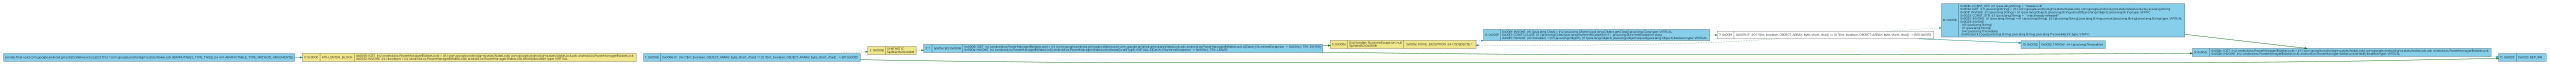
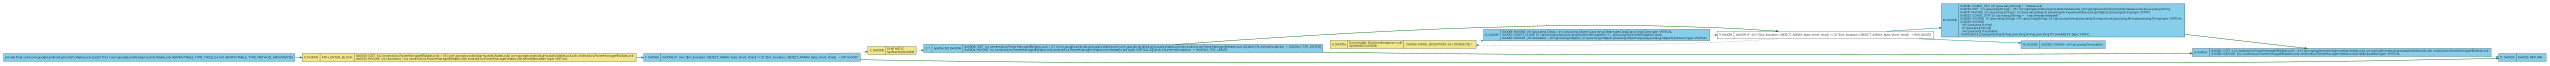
edge "7: 0x0019" -> "8: 0x001b": style dashed -> bold
edge "3: ?" -> "5: 0x000e": now "3: ?" -> "7: 0x0019"
edge "0: 0x0000" -> "1: 0x0006": added
